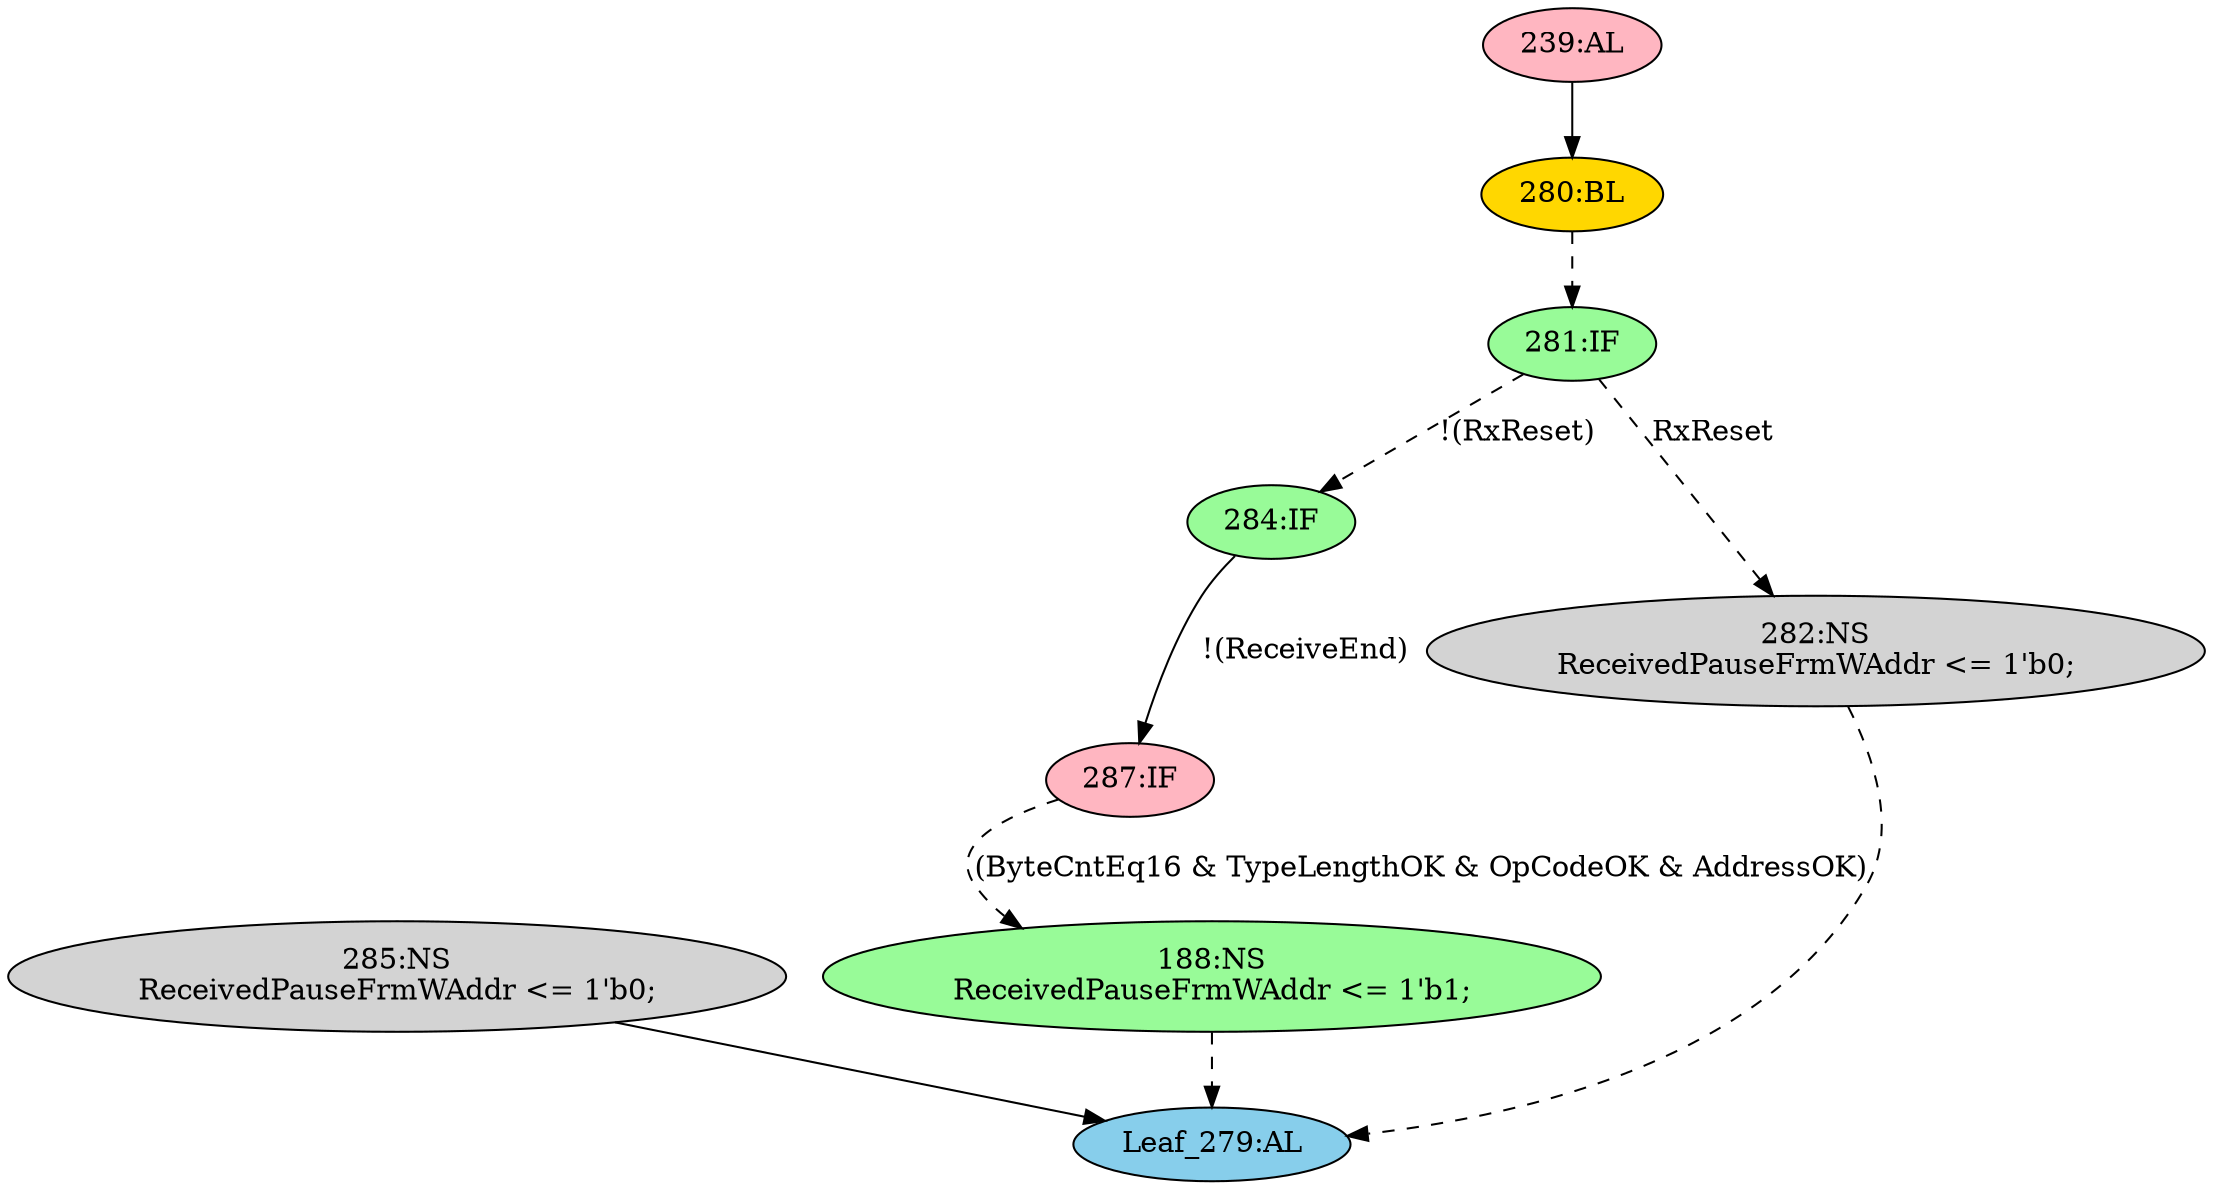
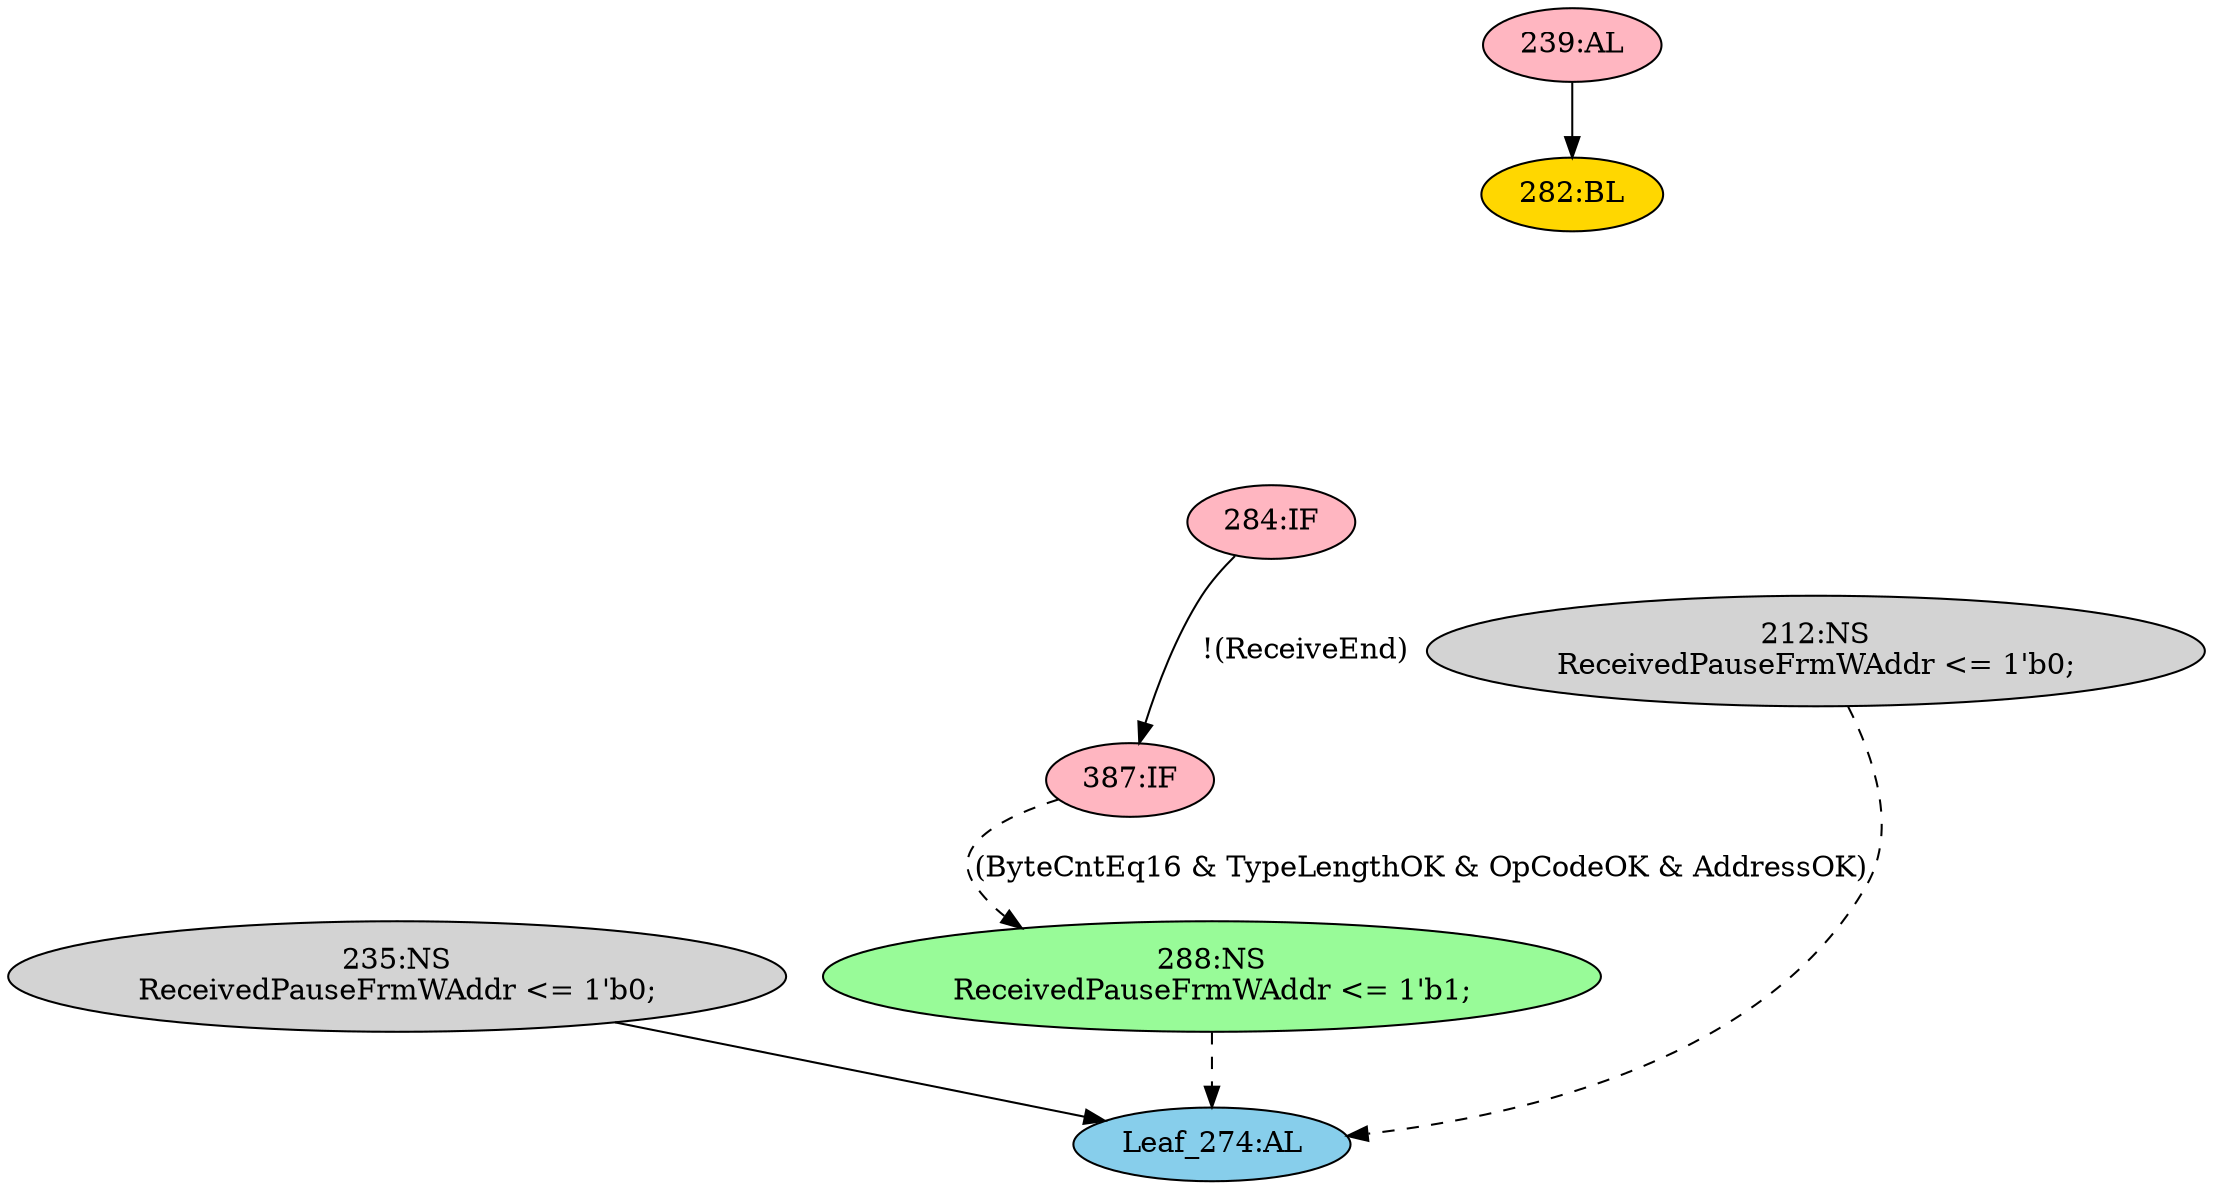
node "280:BL": label "280:BL" -> "282:BL"
node "281:IF": removed
node "284:IF": fillcolor palegreen -> lightpink
node "282:NS ReceivedPauseFrmWAddr <= 1'b0;": label "282:NS ReceivedPauseFrmWAddr <= 1'b0;" -> "212:NS ReceivedPauseFrmWAddr <= 1'b0;"
node "287:IF": label "287:IF" -> "387:IF"
node "285:NS ReceivedPauseFrmWAddr <= 1'b0;": label "285:NS ReceivedPauseFrmWAddr <= 1'b0;" -> "235:NS ReceivedPauseFrmWAddr <= 1'b0;"
node "188:NS ReceivedPauseFrmWAddr <= 1'b1;": label "188:NS ReceivedPauseFrmWAddr <= 1'b1;" -> "288:NS ReceivedPauseFrmWAddr <= 1'b1;"
node "Leaf_279:AL": label "Leaf_279:AL" -> "Leaf_274:AL"
